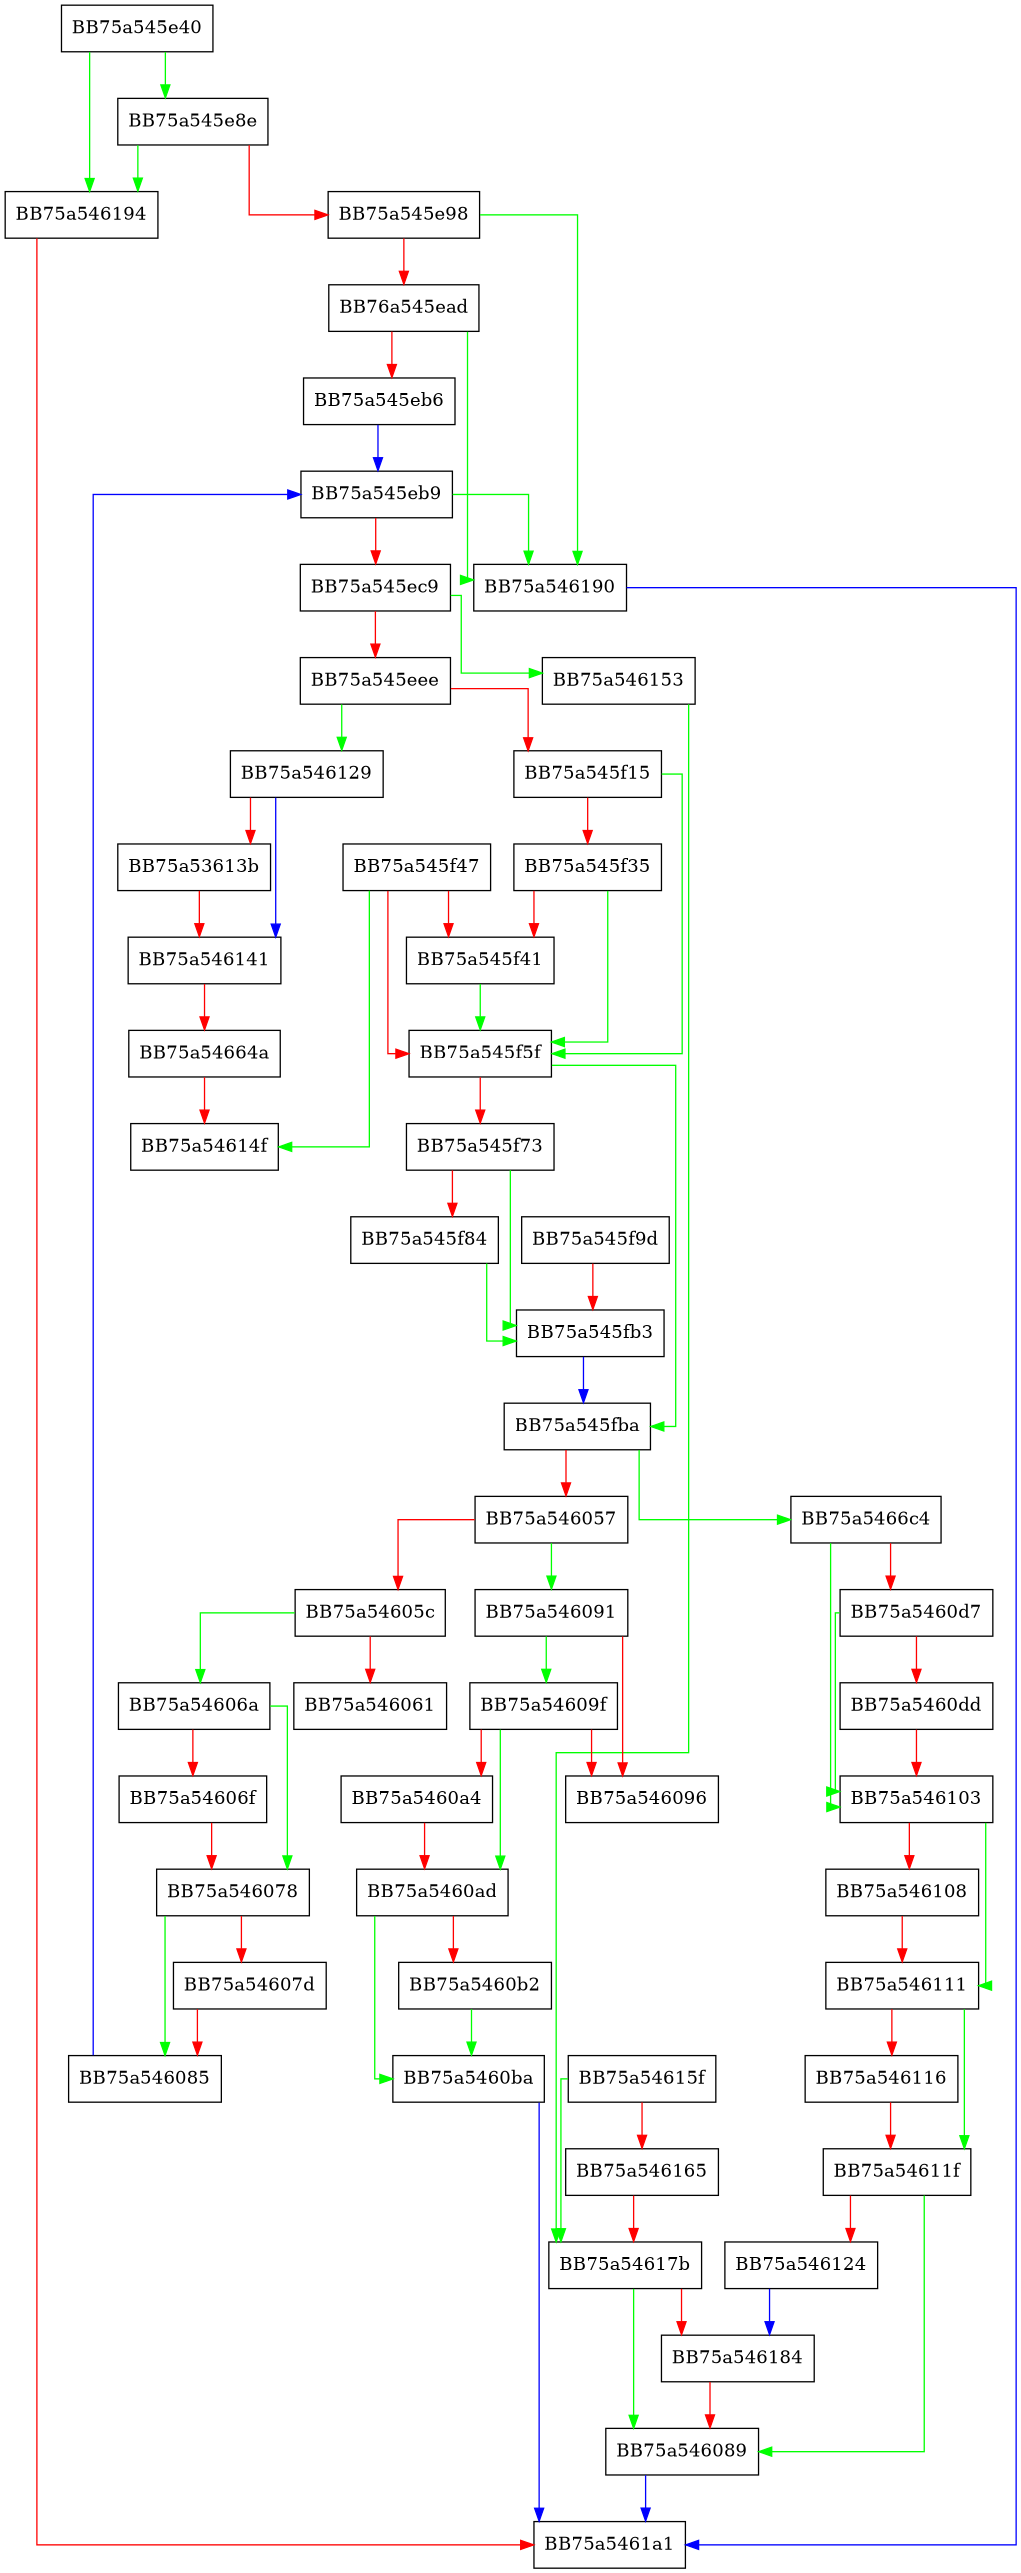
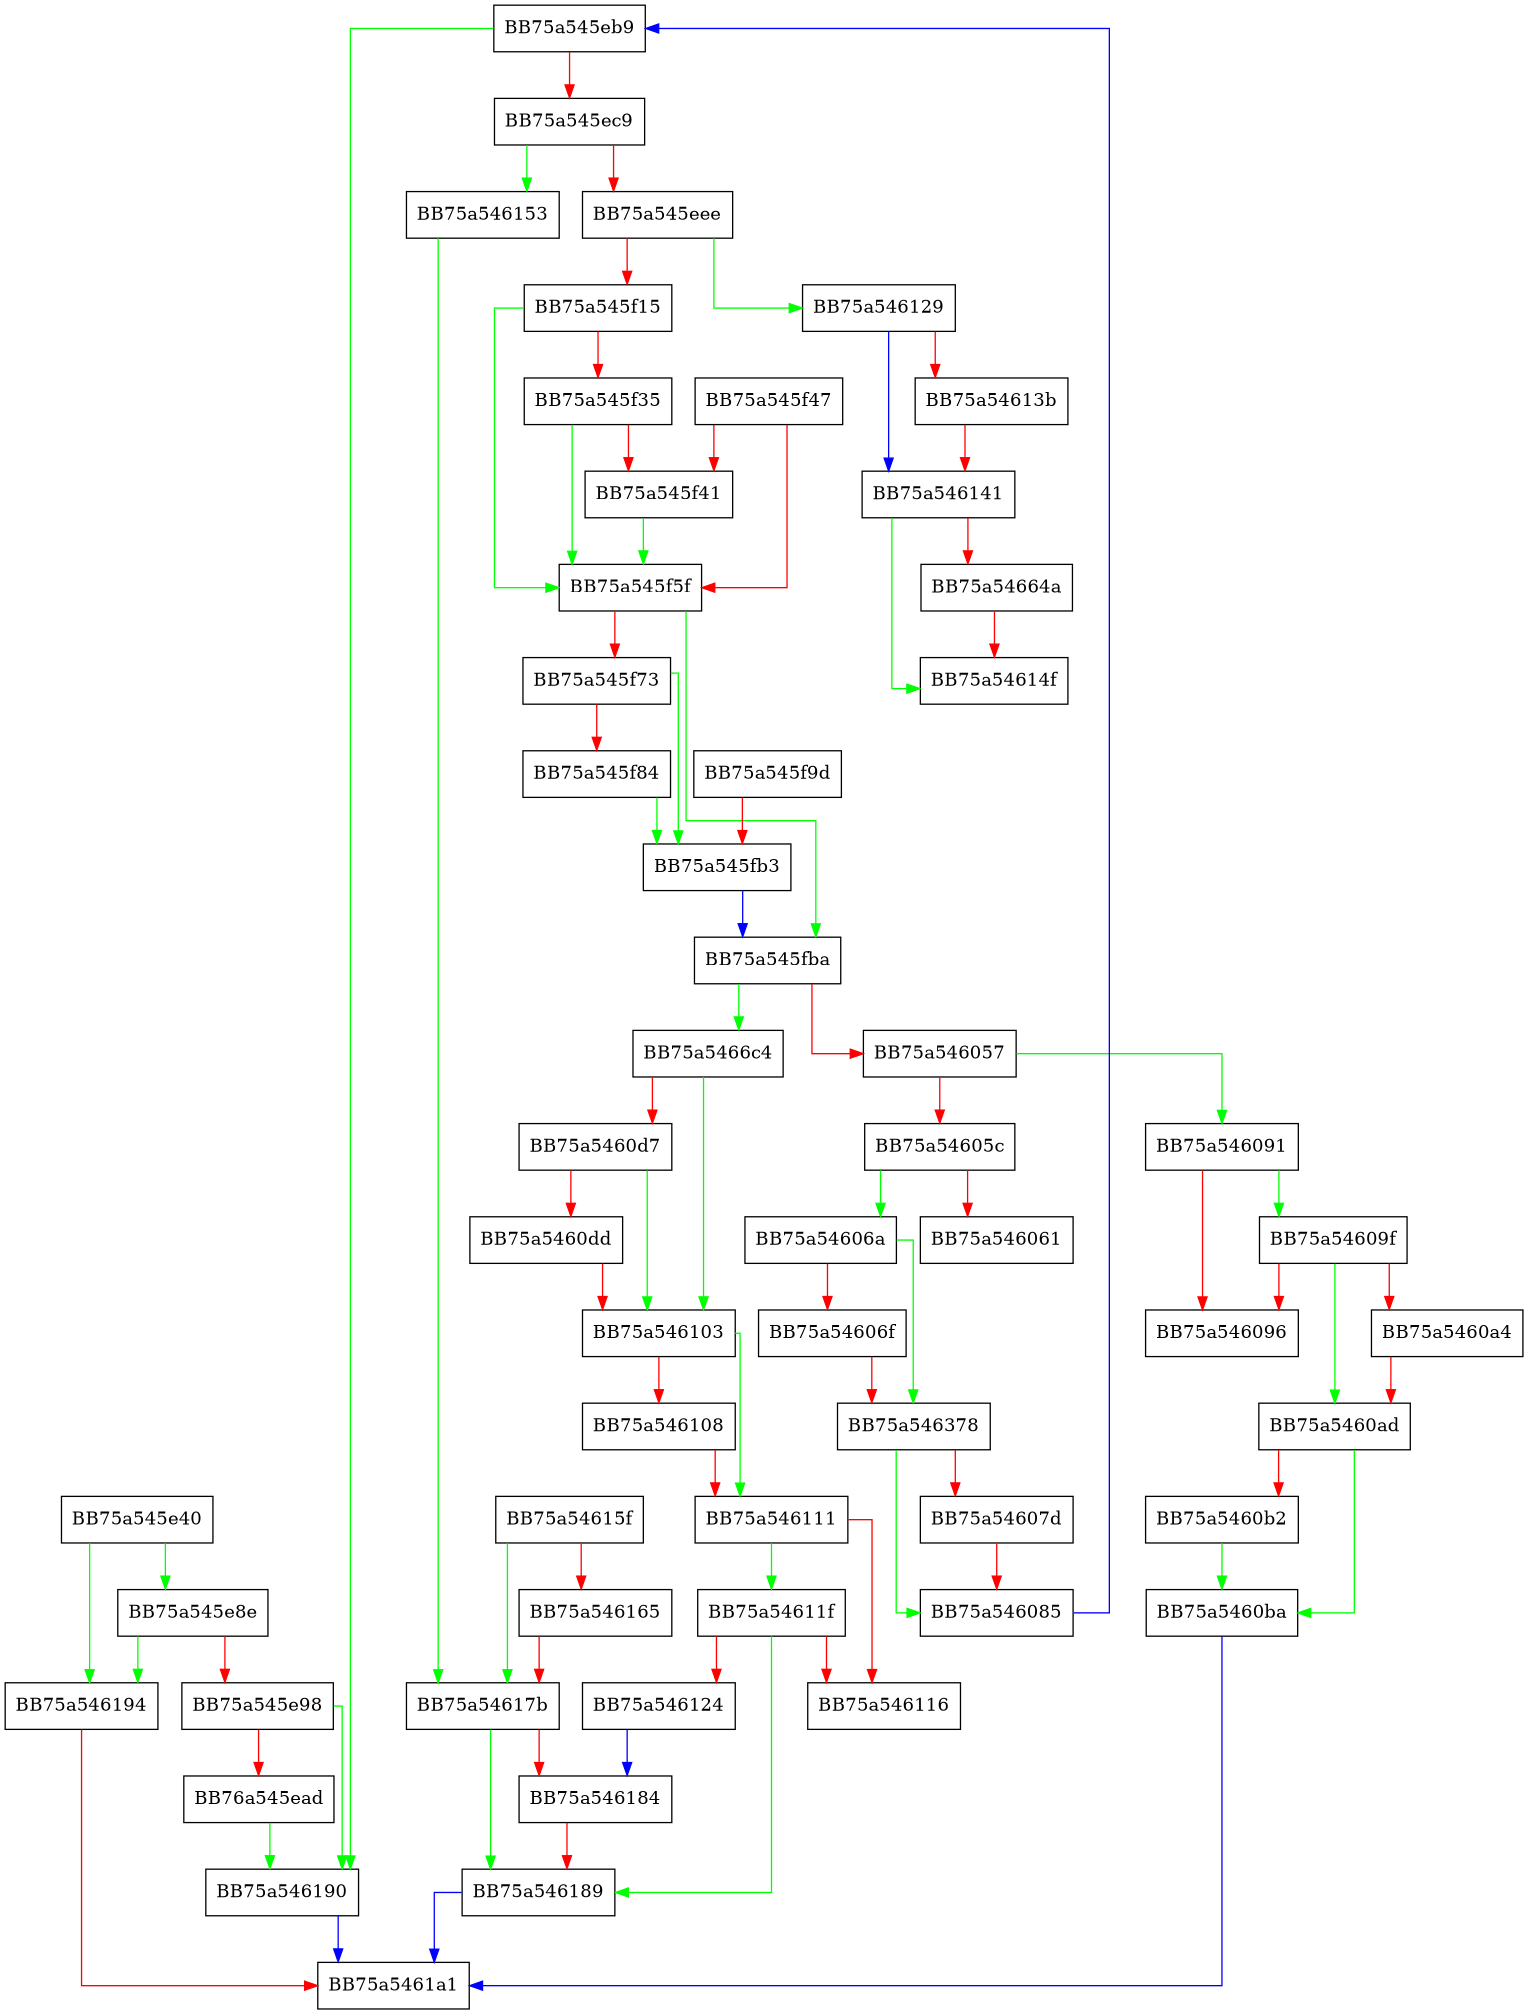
node "BB75a545eb6": removed
node "BB75a53613b": label "BB75a53613b" -> "BB75a54613b"
edge "BB75a545f47" -> "BB75a54614f": now "BB75a546141" -> "BB75a54614f"
node "BB75a546078": label "BB75a546078" -> "BB75a546378"
edge "BB75a546116" -> "BB75a54611f": reversed
node "BB75a546089": label "BB75a546089" -> "BB75a546189"
